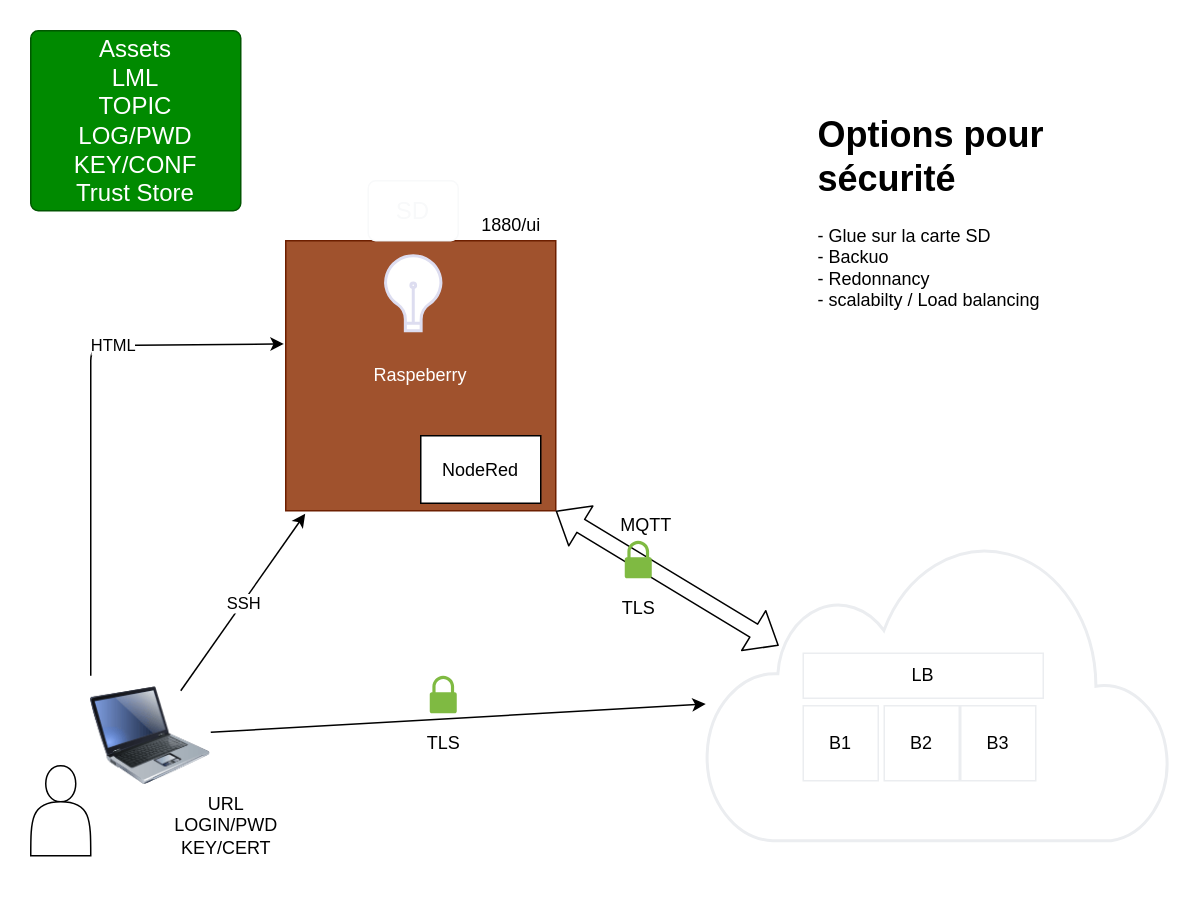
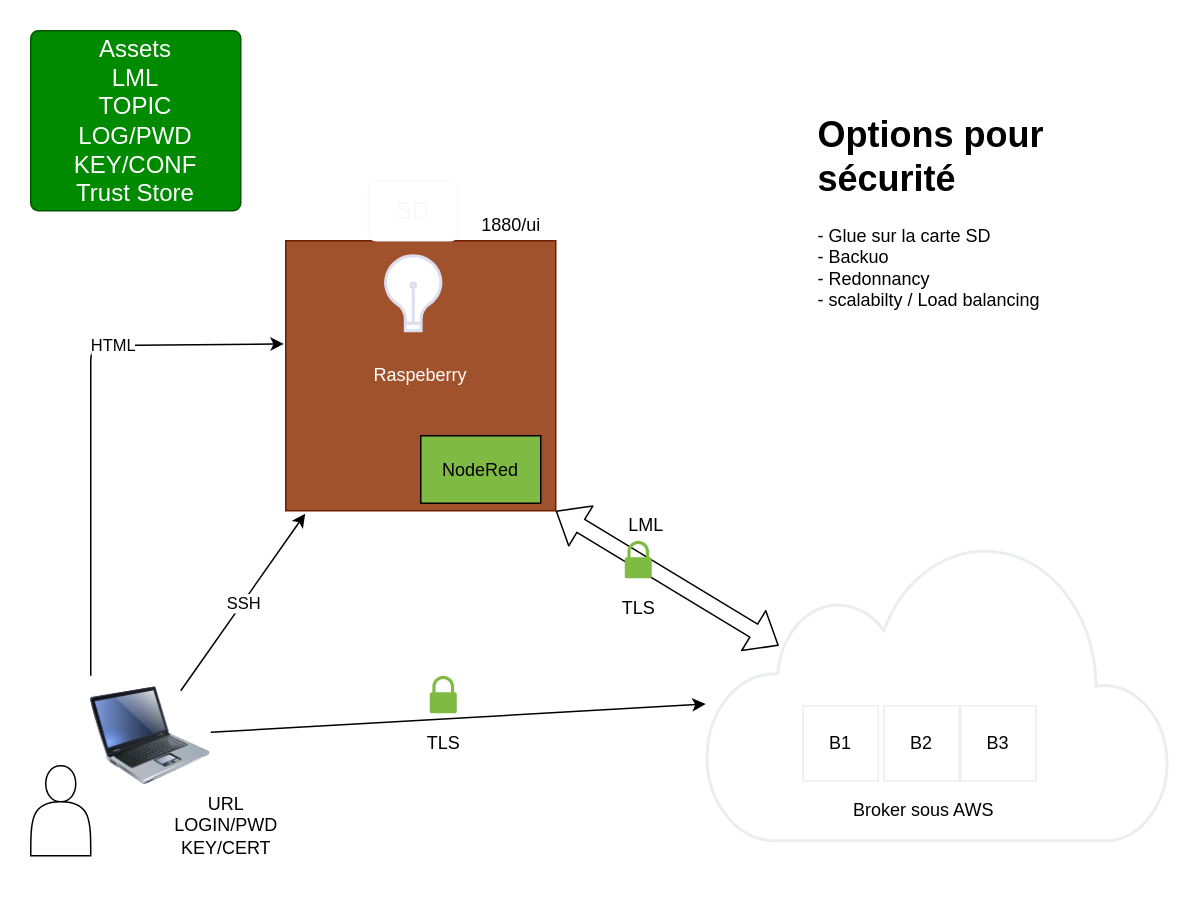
node "NodeRed": fillcolor #ffffff -> #7fba42
node "MQTT": label "MQTT" -> "LML"
node "LB": removed
node "Broker sous AWS": added
